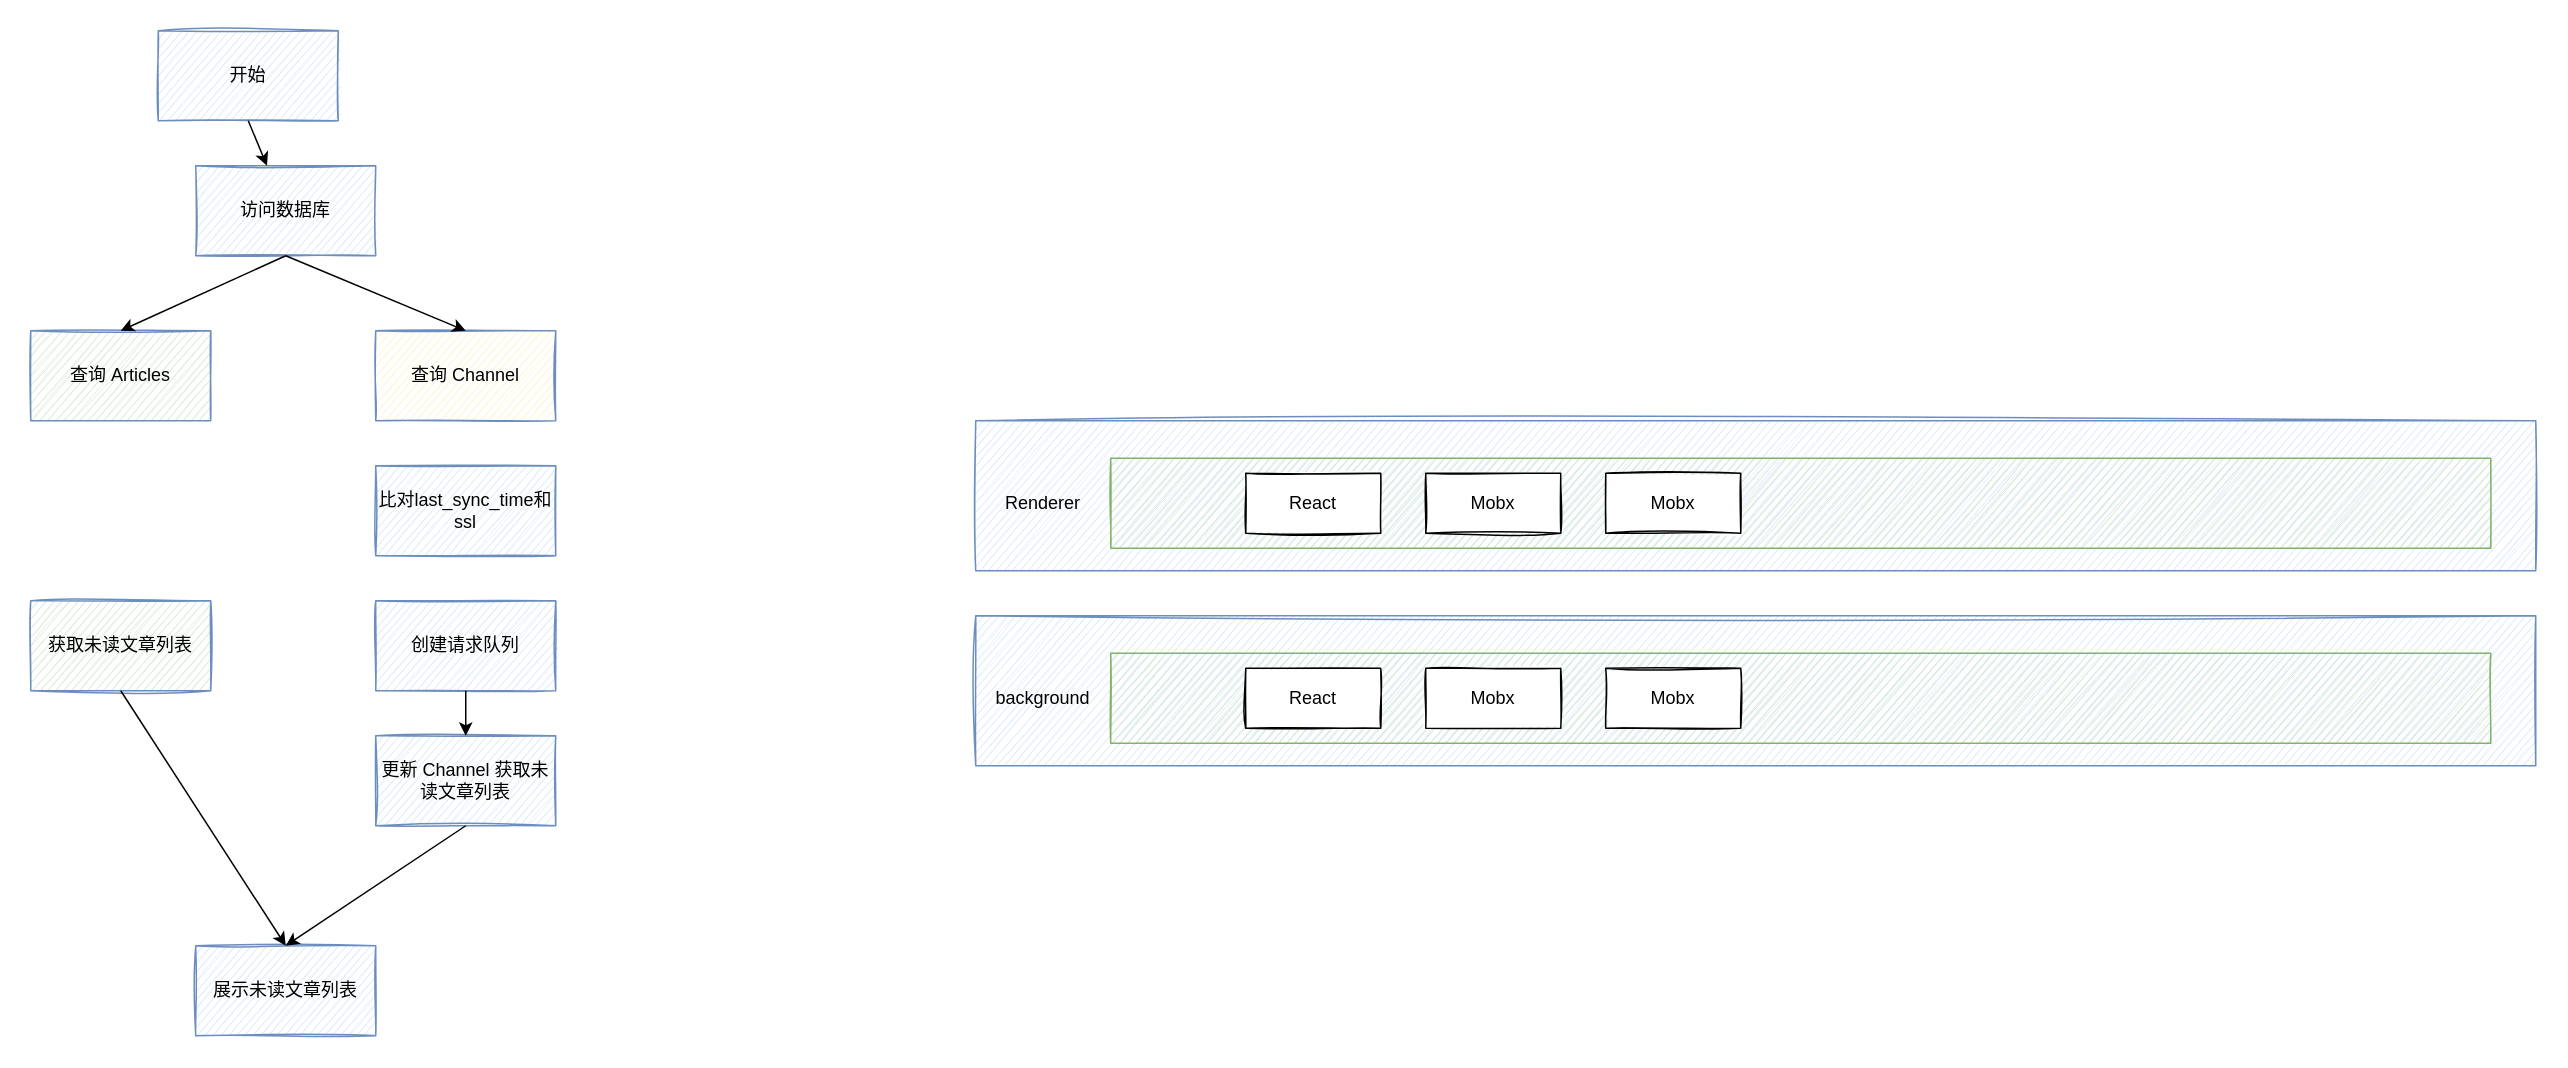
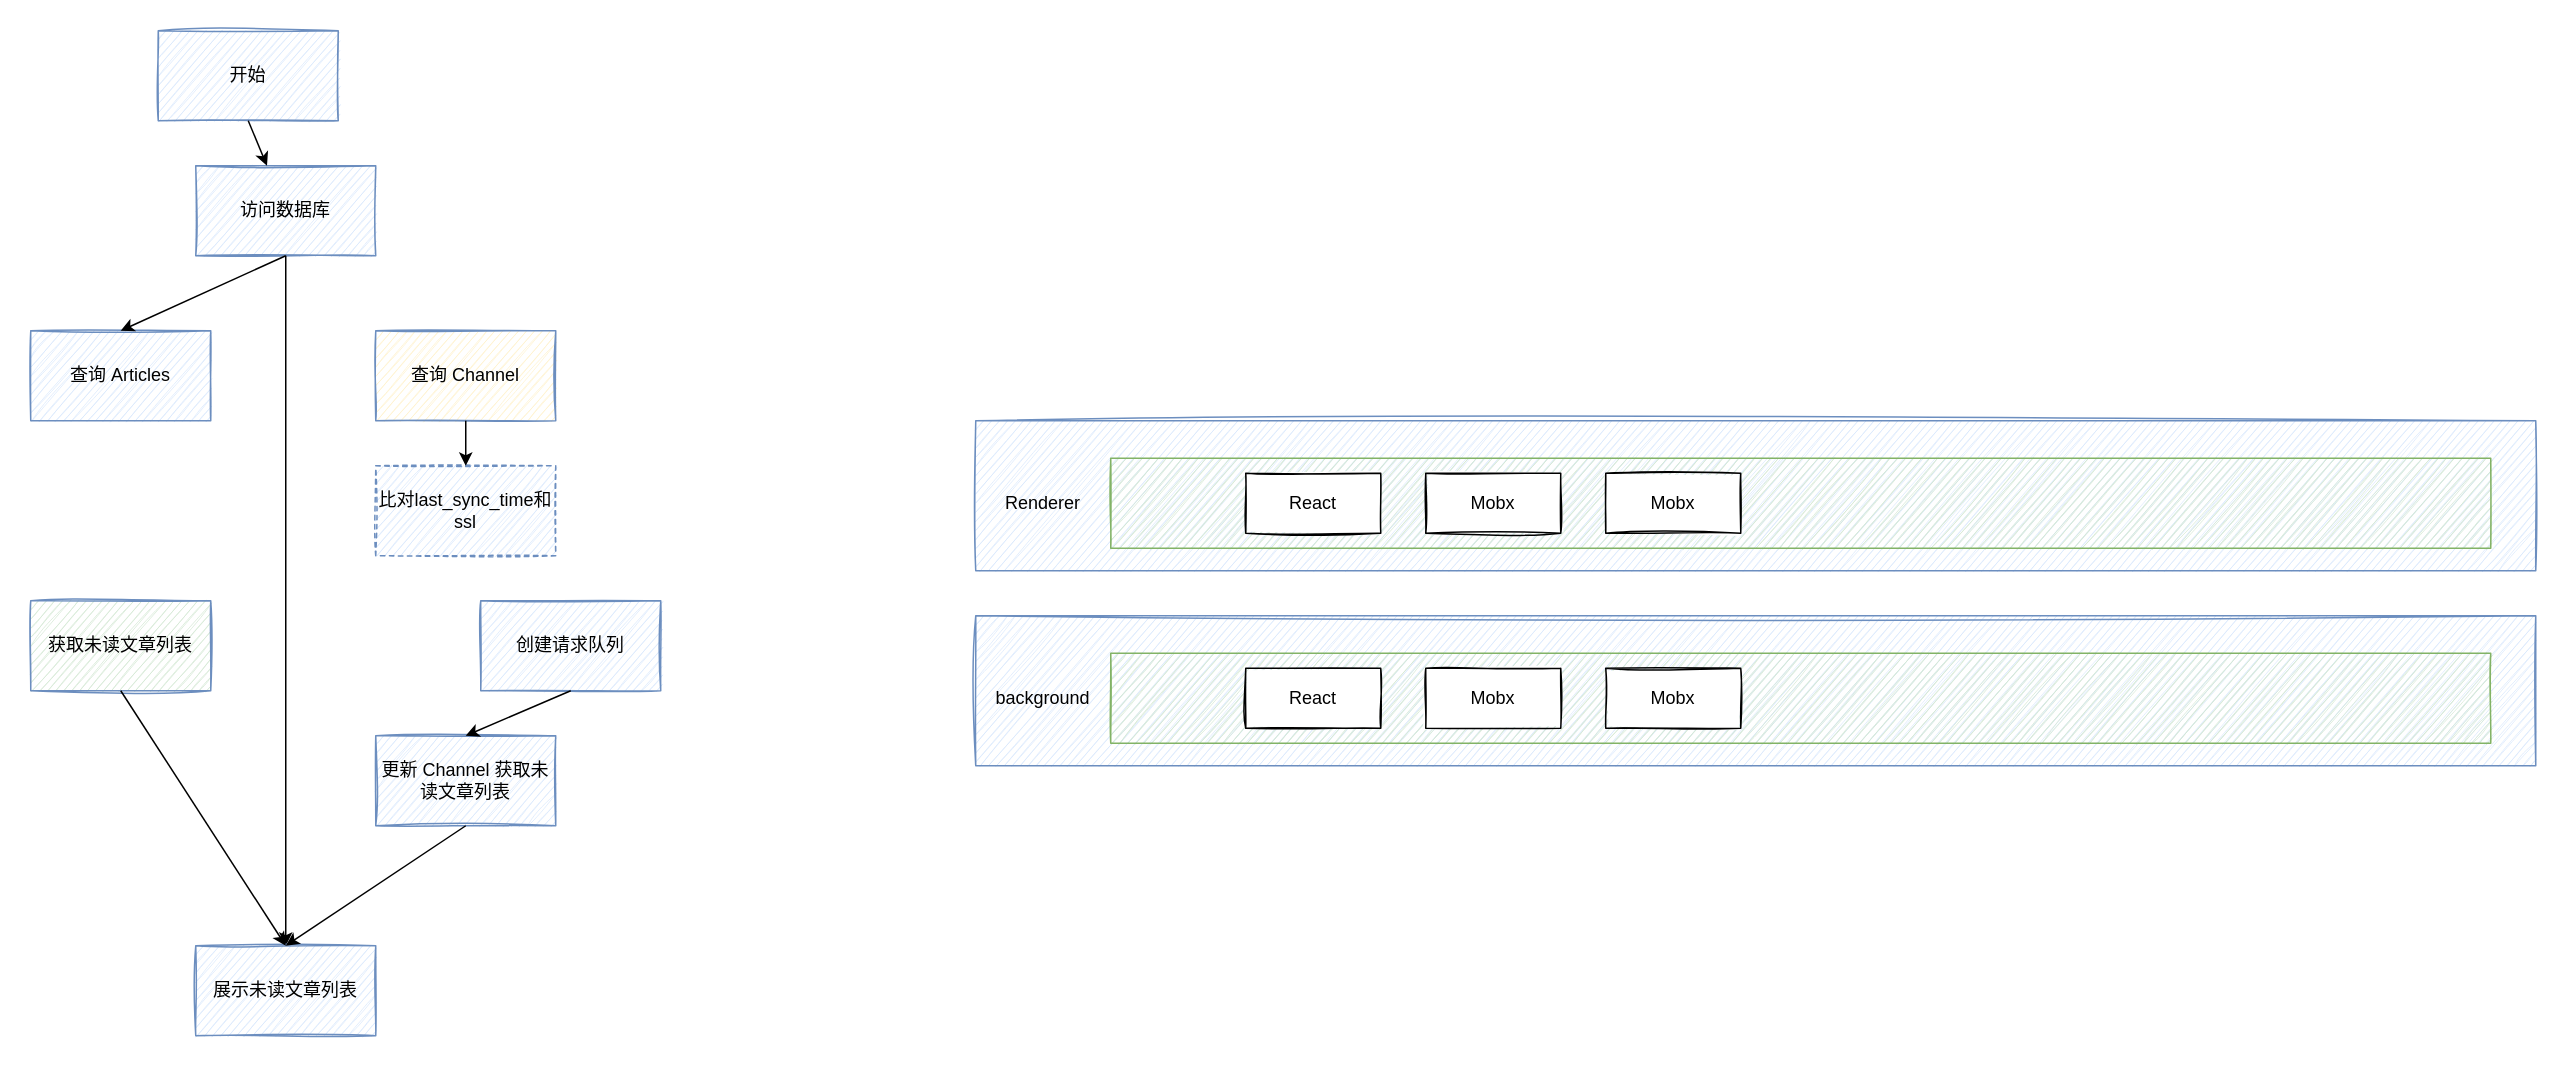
edge "访问数据库" -> "查询 Channel": now "访问数据库" -> "展示未读文章列表"
node "查询 Articles": fillcolor #d5e8d4 -> #dae8fc
edge "查询 Channel" -> "比对last_sync_time和ssl": added
node "比对last_sync_time和ssl": style solid -> dashed
node "创建请求队列": moved (466, 646) -> (571, 646)
